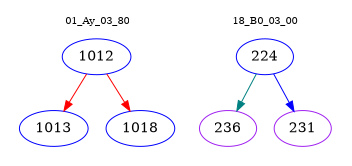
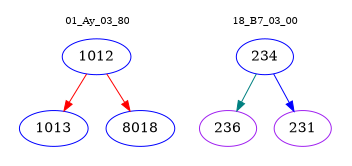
cluster "18_B0_03_00": label "18_B0_03_00" -> "18_B7_03_00"
node "224": label "224" -> "234"
node "1018": label "1018" -> "8018"
